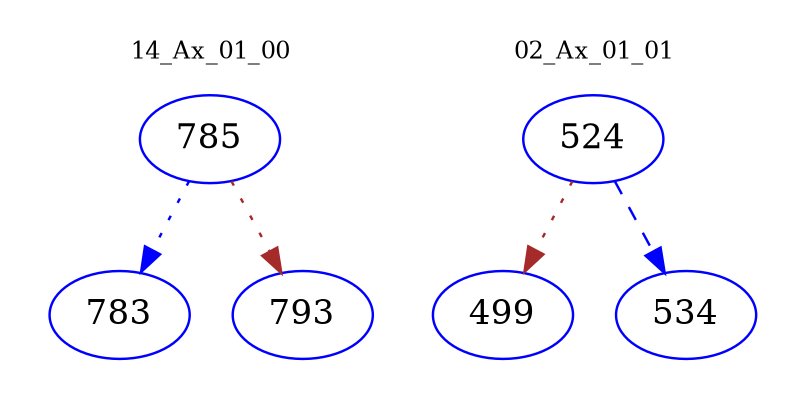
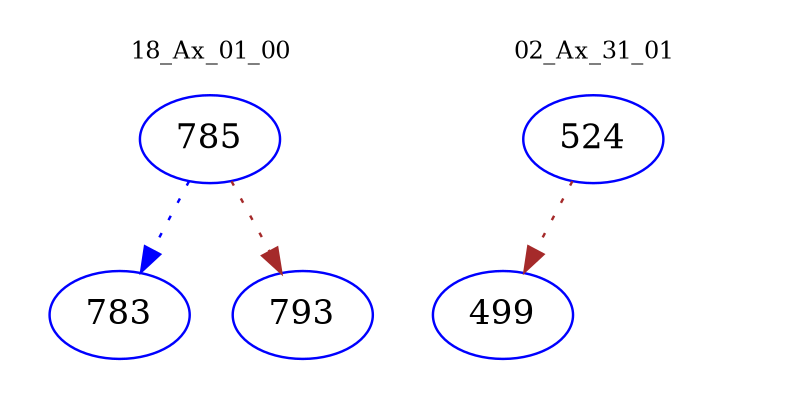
cluster "14_Ax_01_00": label "14_Ax_01_00" -> "18_Ax_01_00"
cluster "02_Ax_01_01": label "02_Ax_01_01" -> "02_Ax_31_01"
node "534": removed
